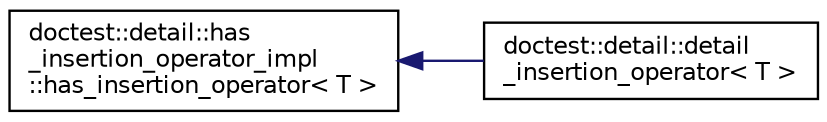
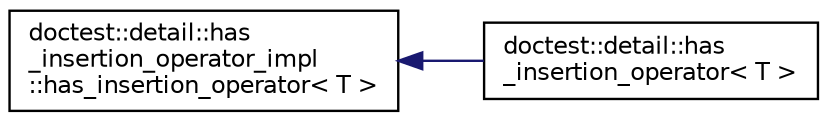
node "doctest::detail::detail _insertion_operator< T >": label "doctest::detail::detail _insertion_operator< T >" -> "doctest::detail::has _insertion_operator< T >"
